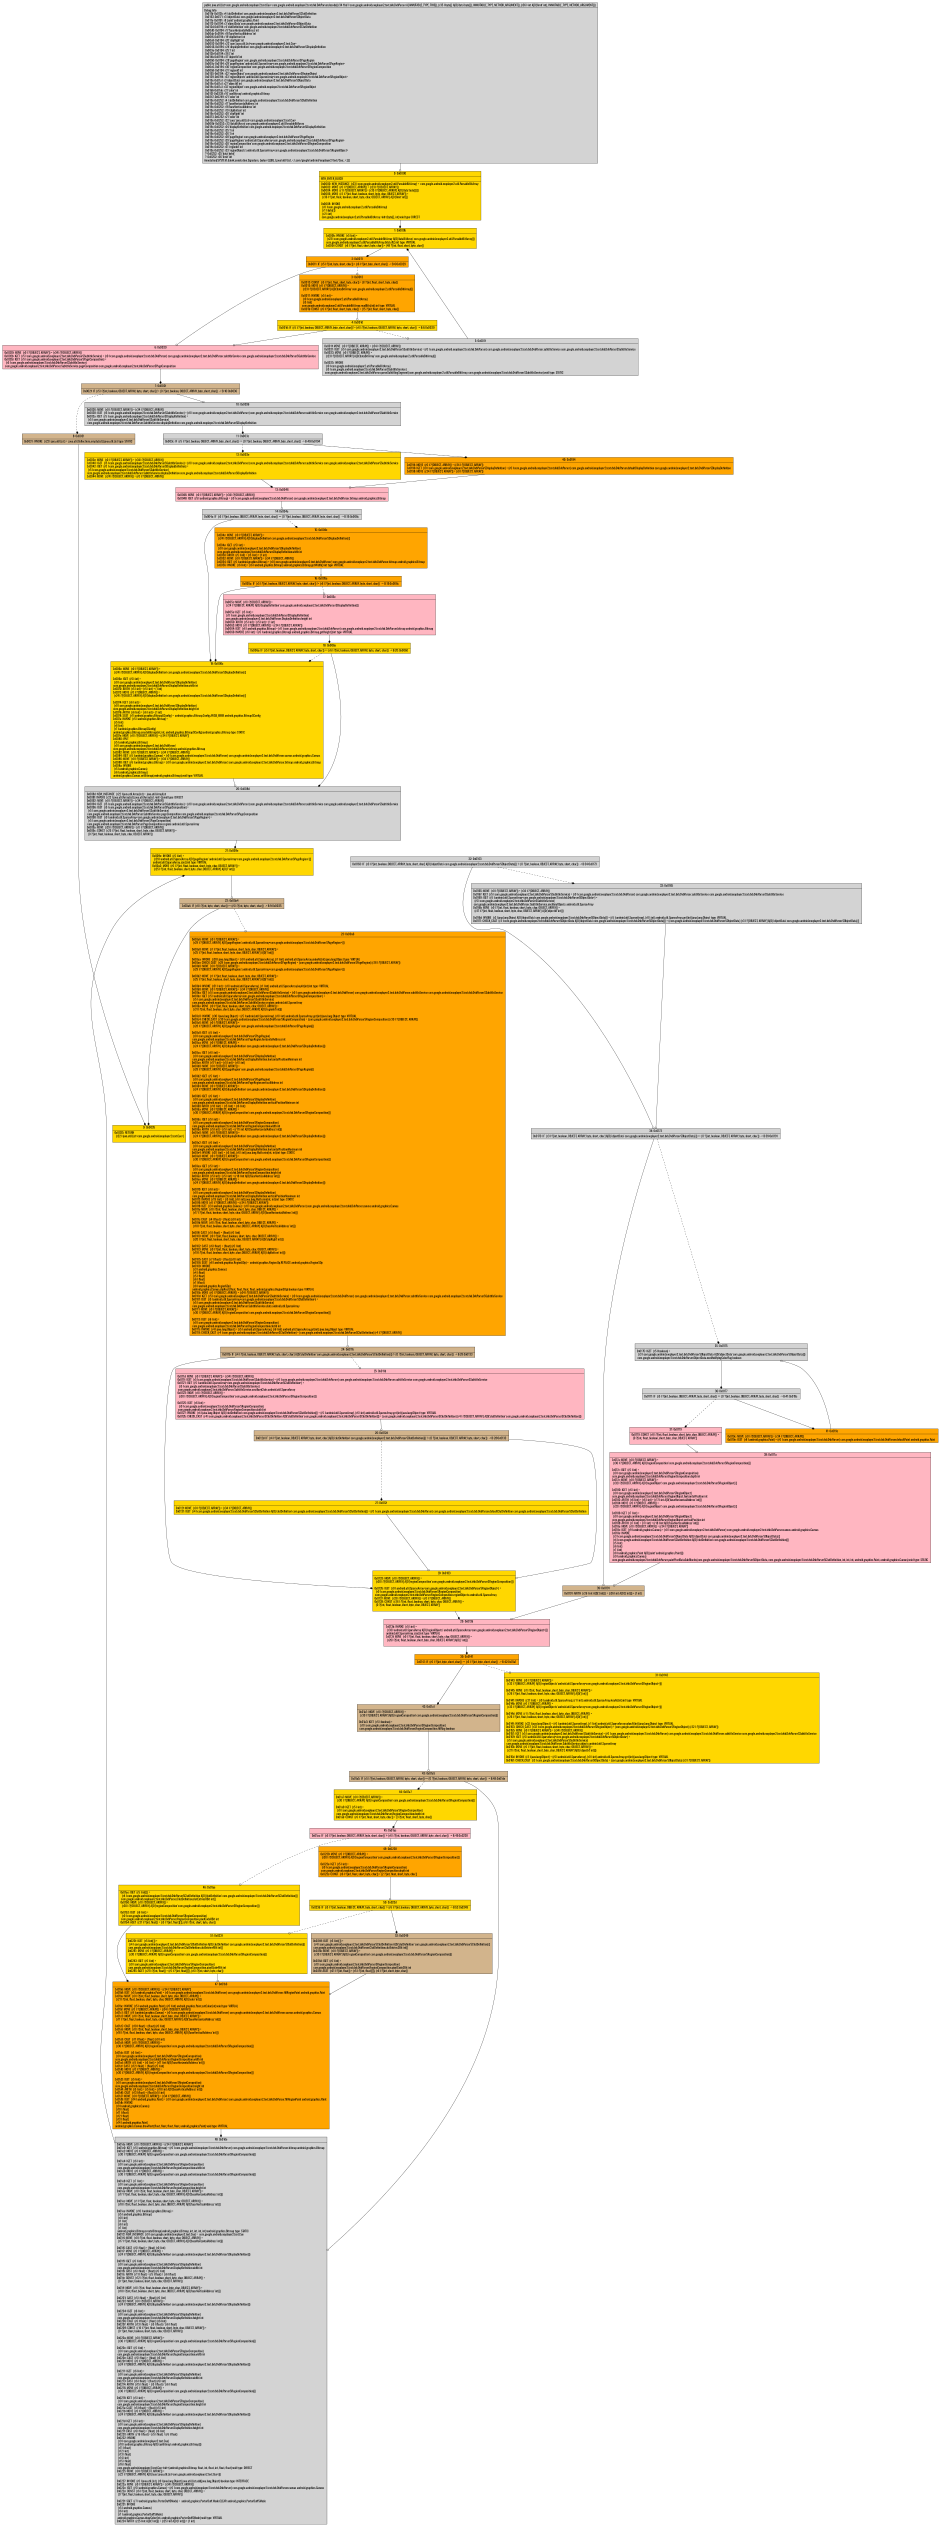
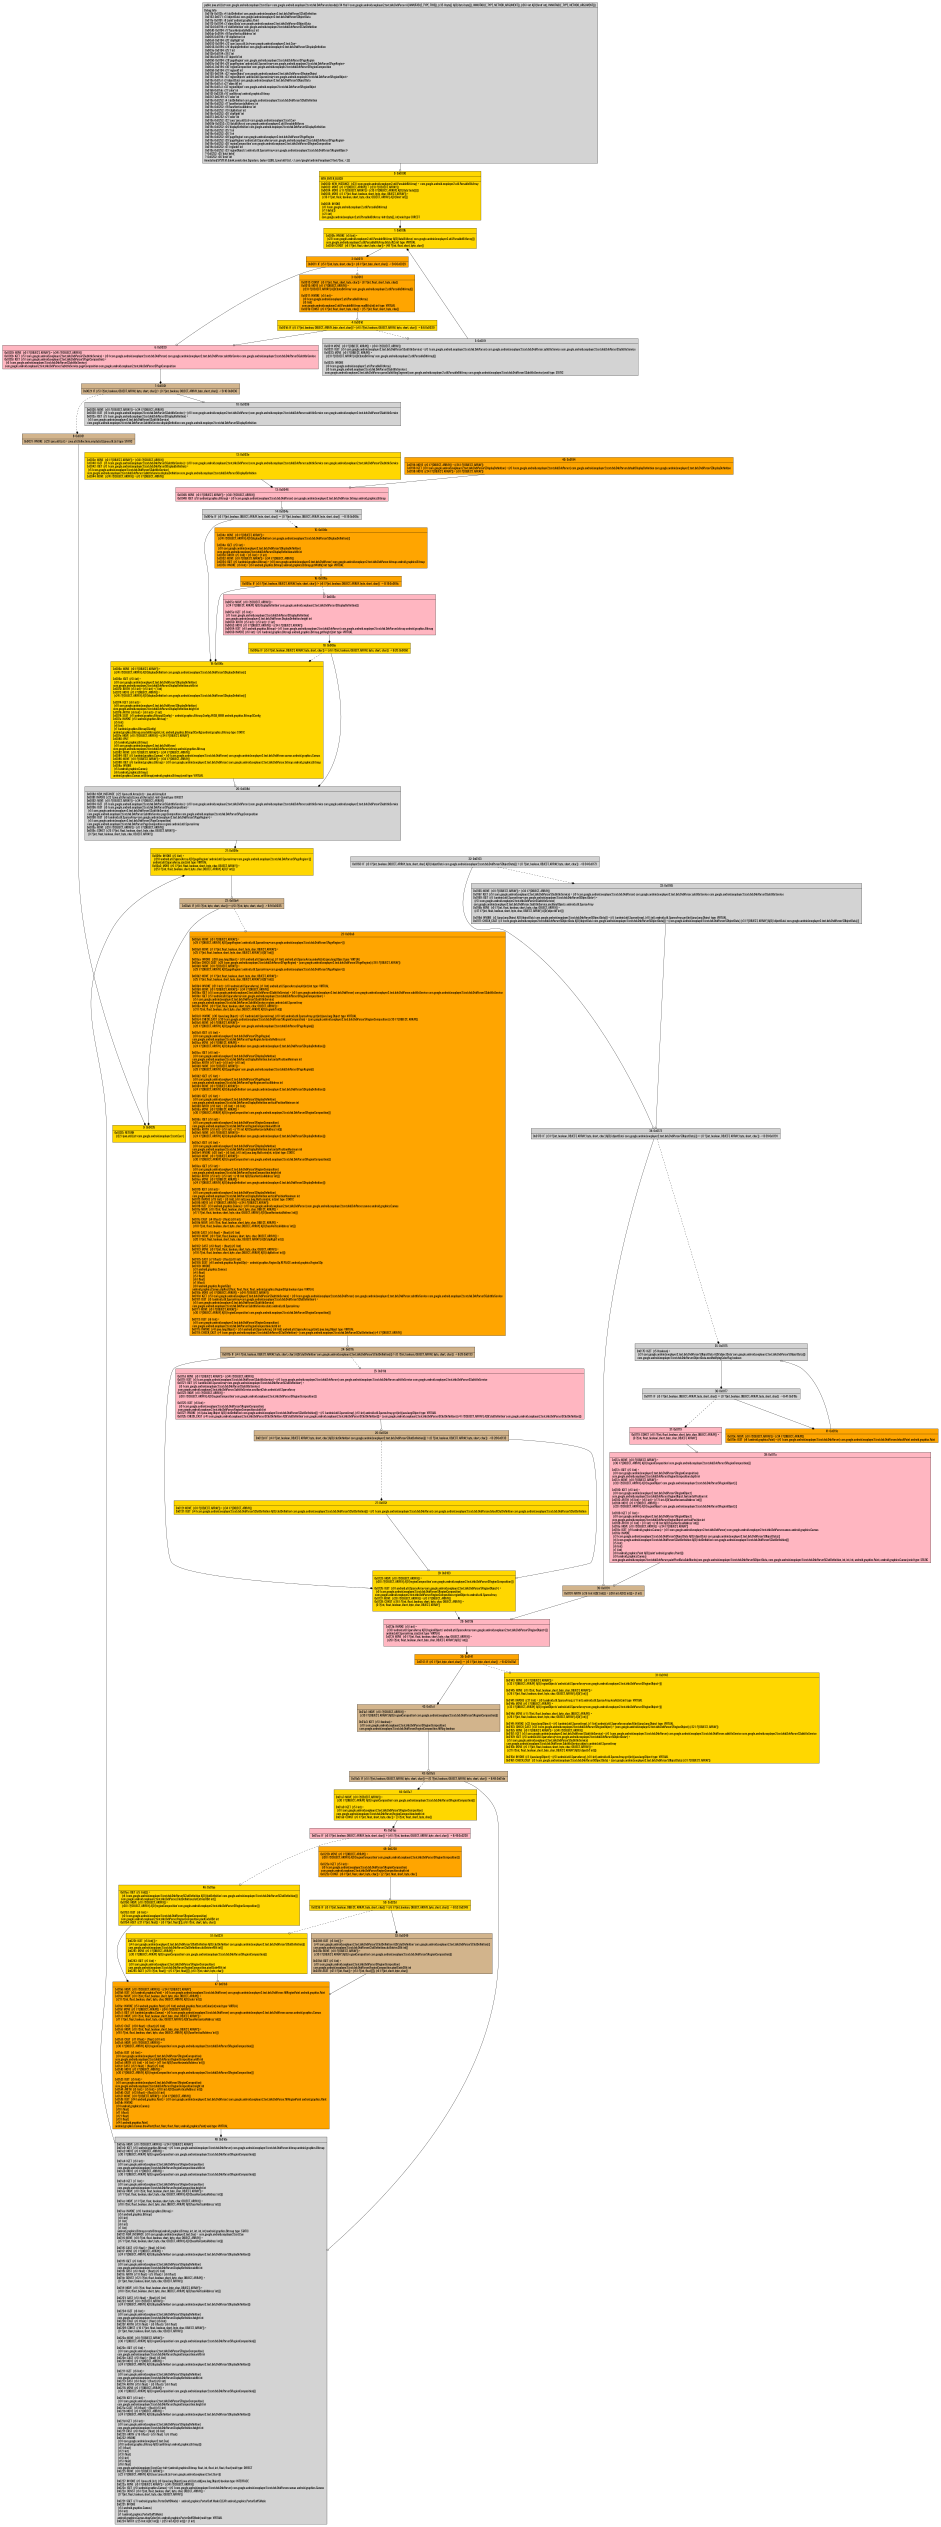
node "11: 0x003c": removed
